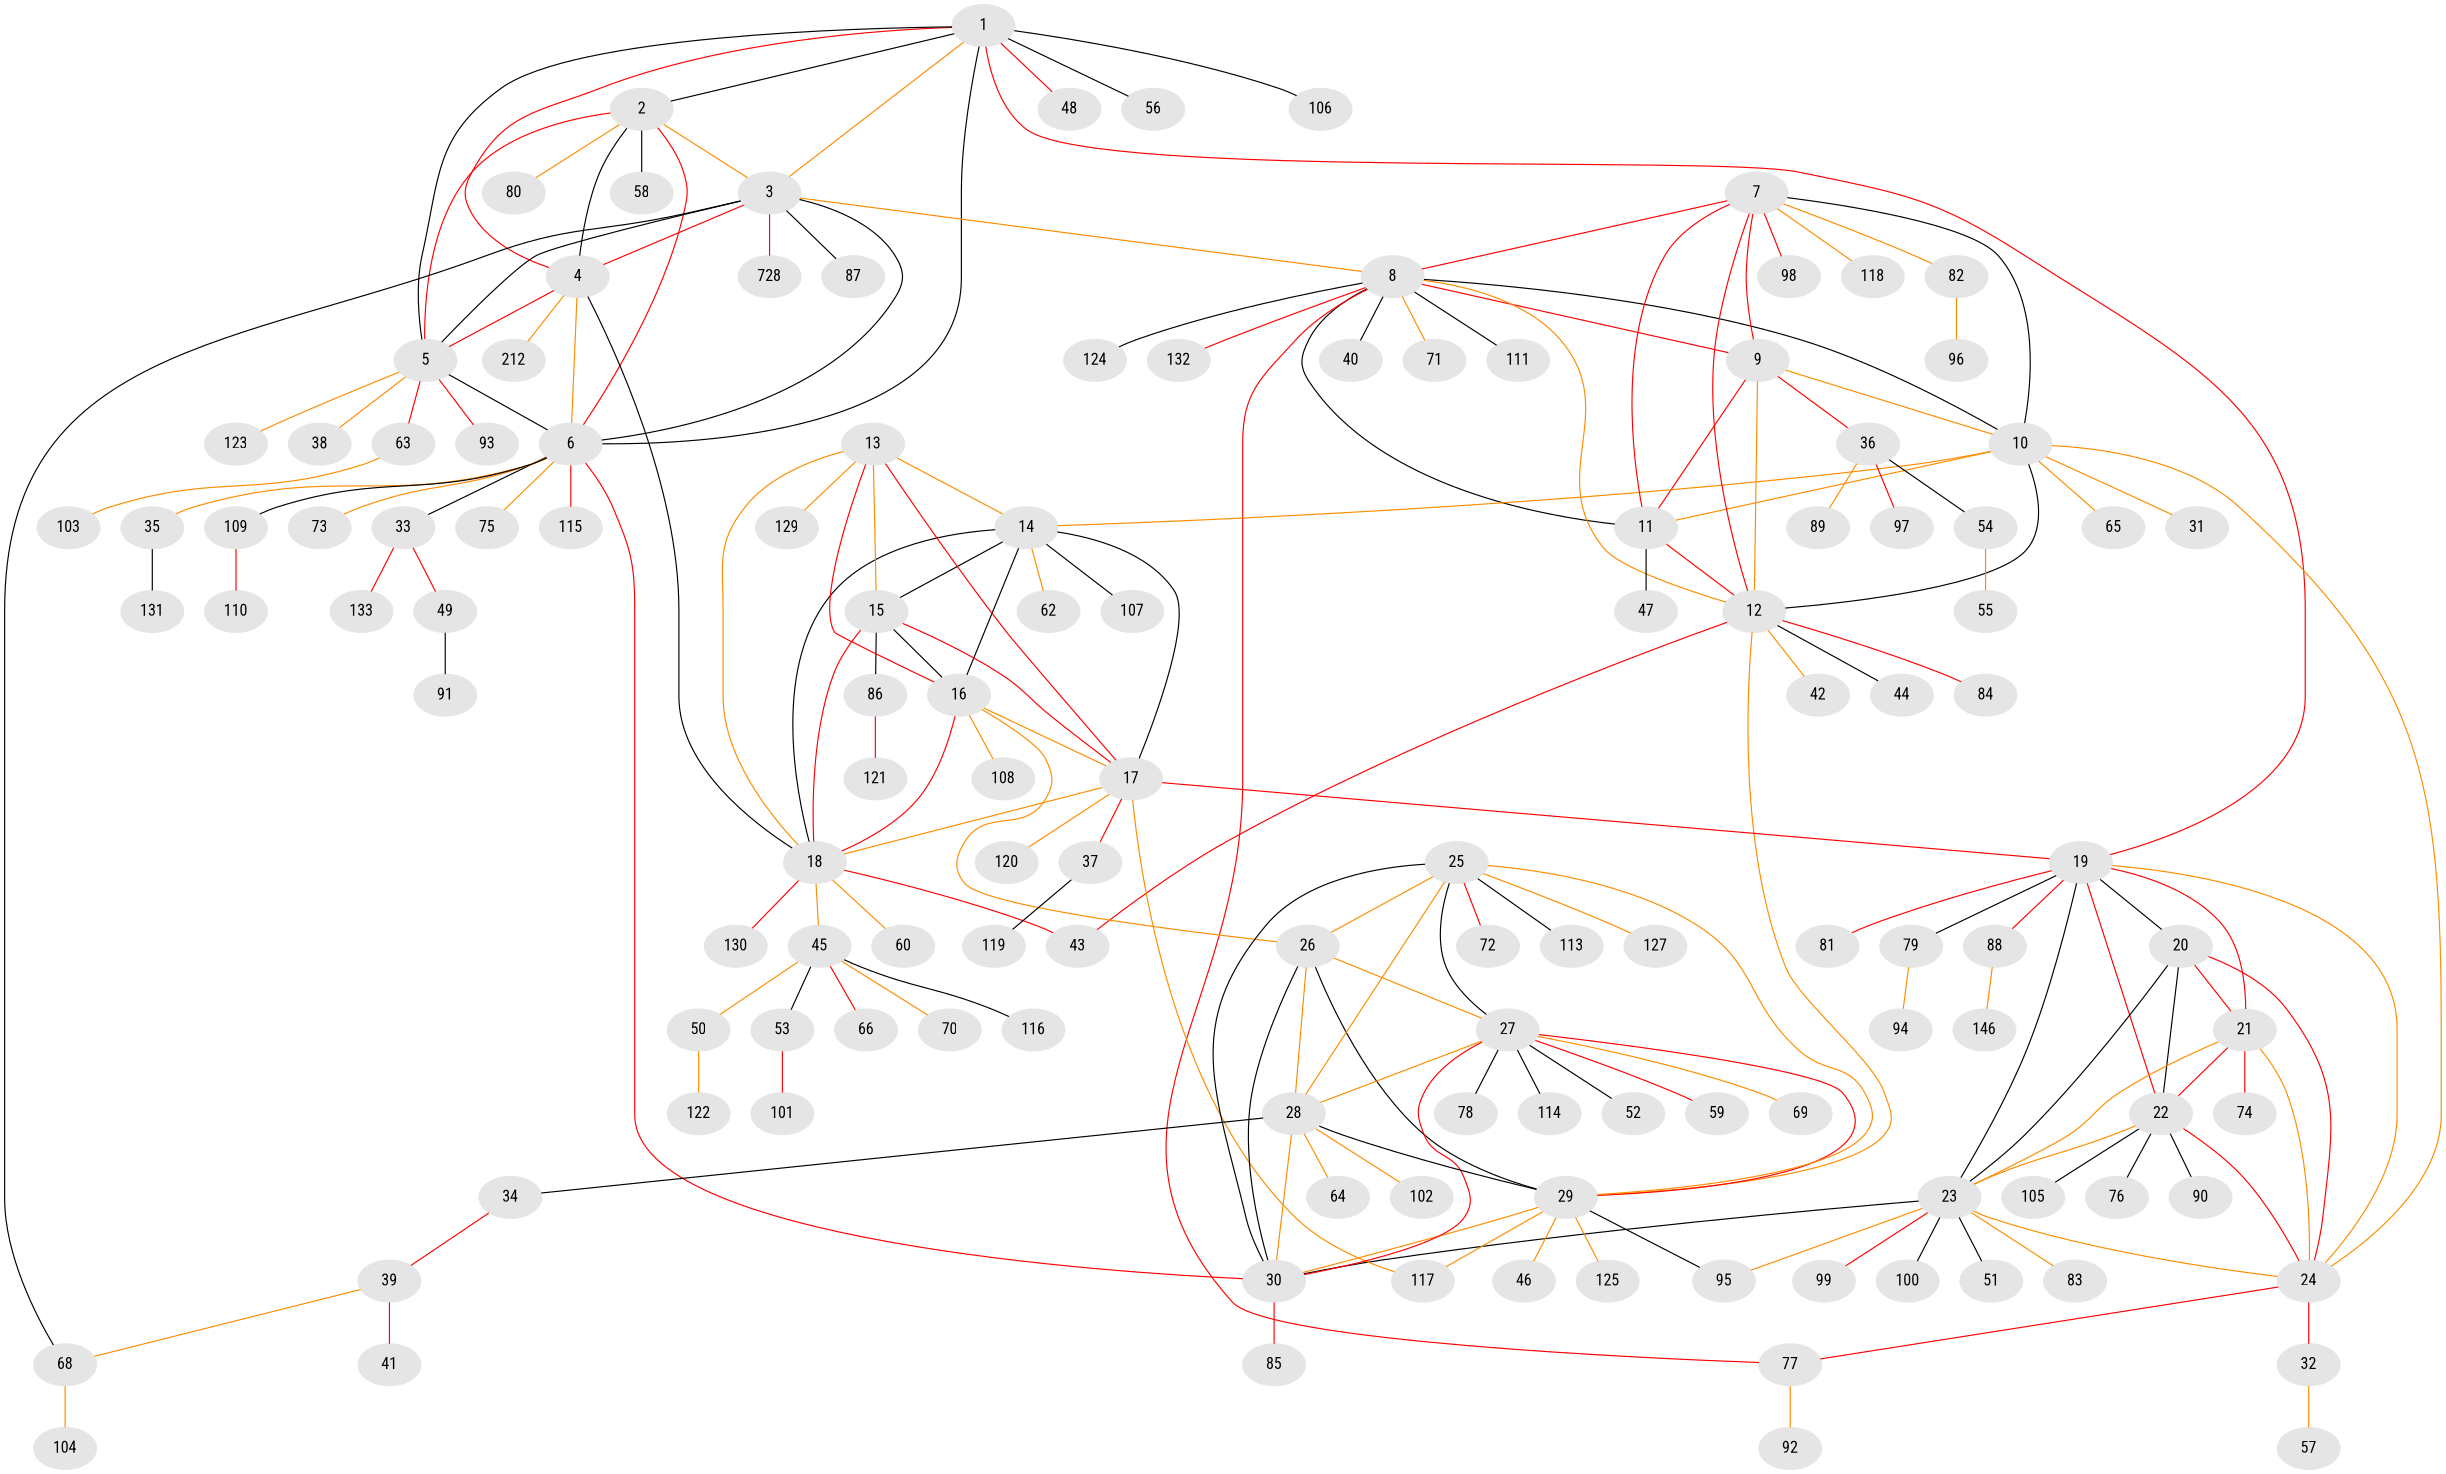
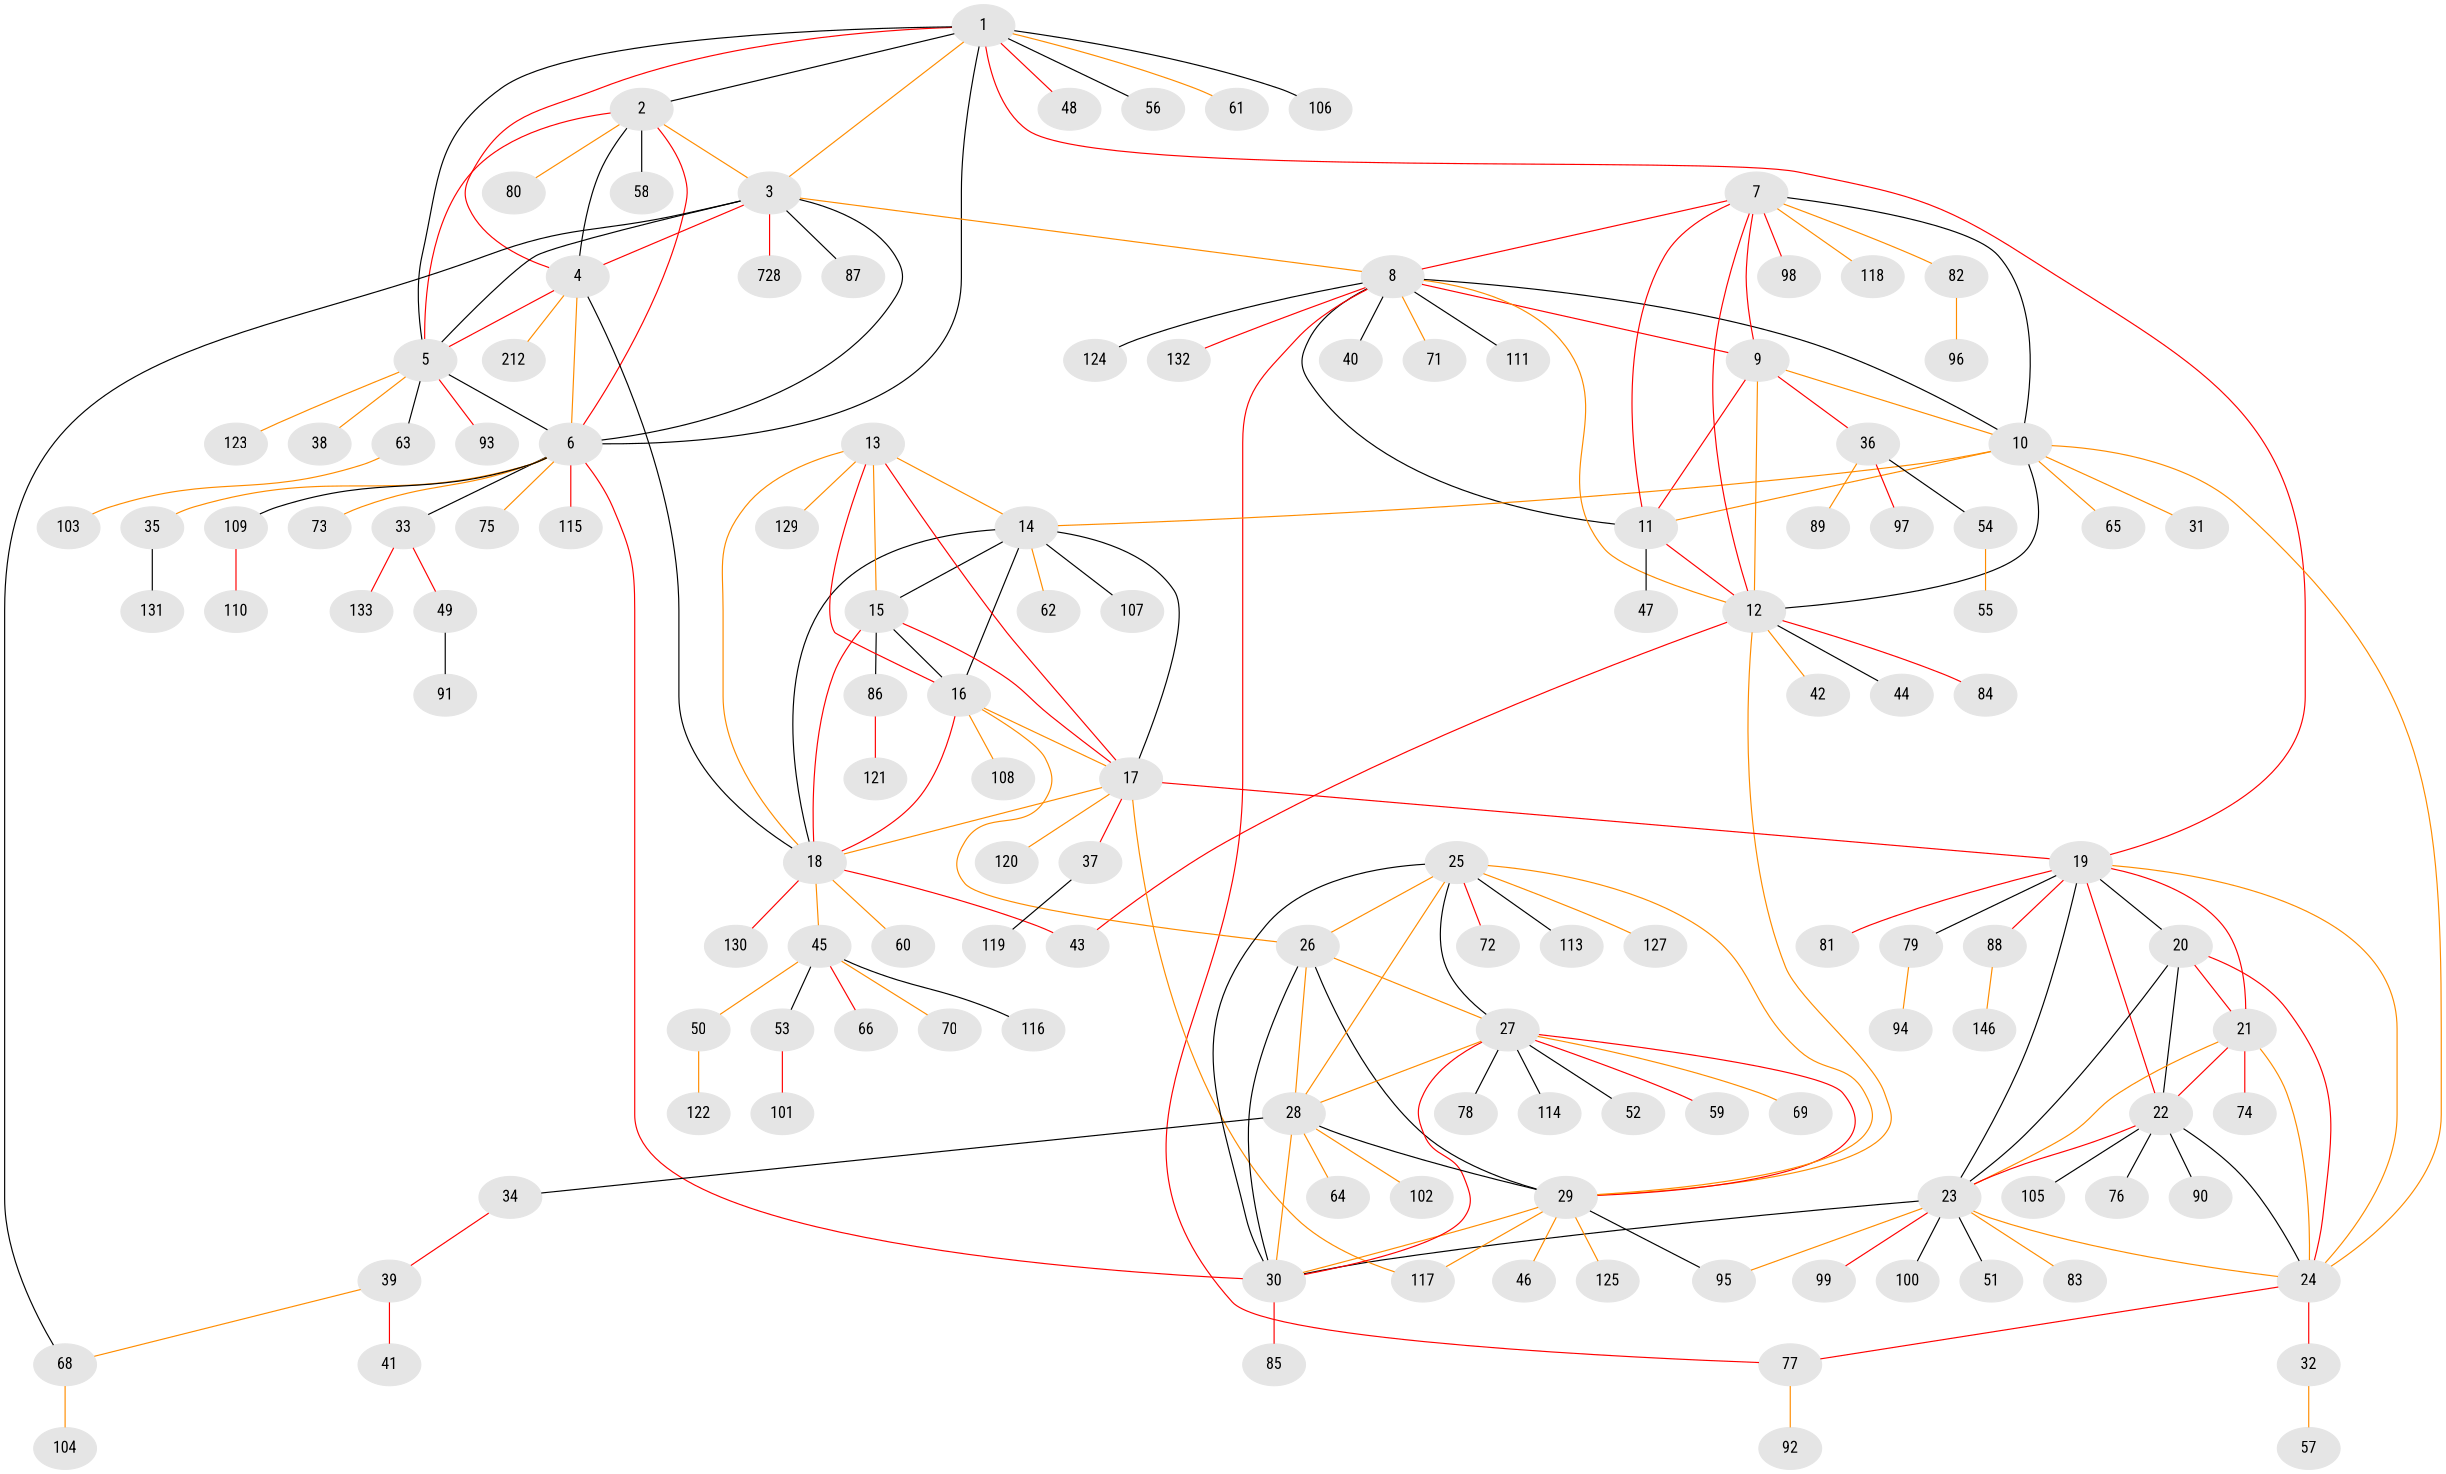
node "61": added
edge "5" -- "63": color red -> black
edge "22" -- "23": color darkorange -> red
edge "22" -- "24": color red -> black
